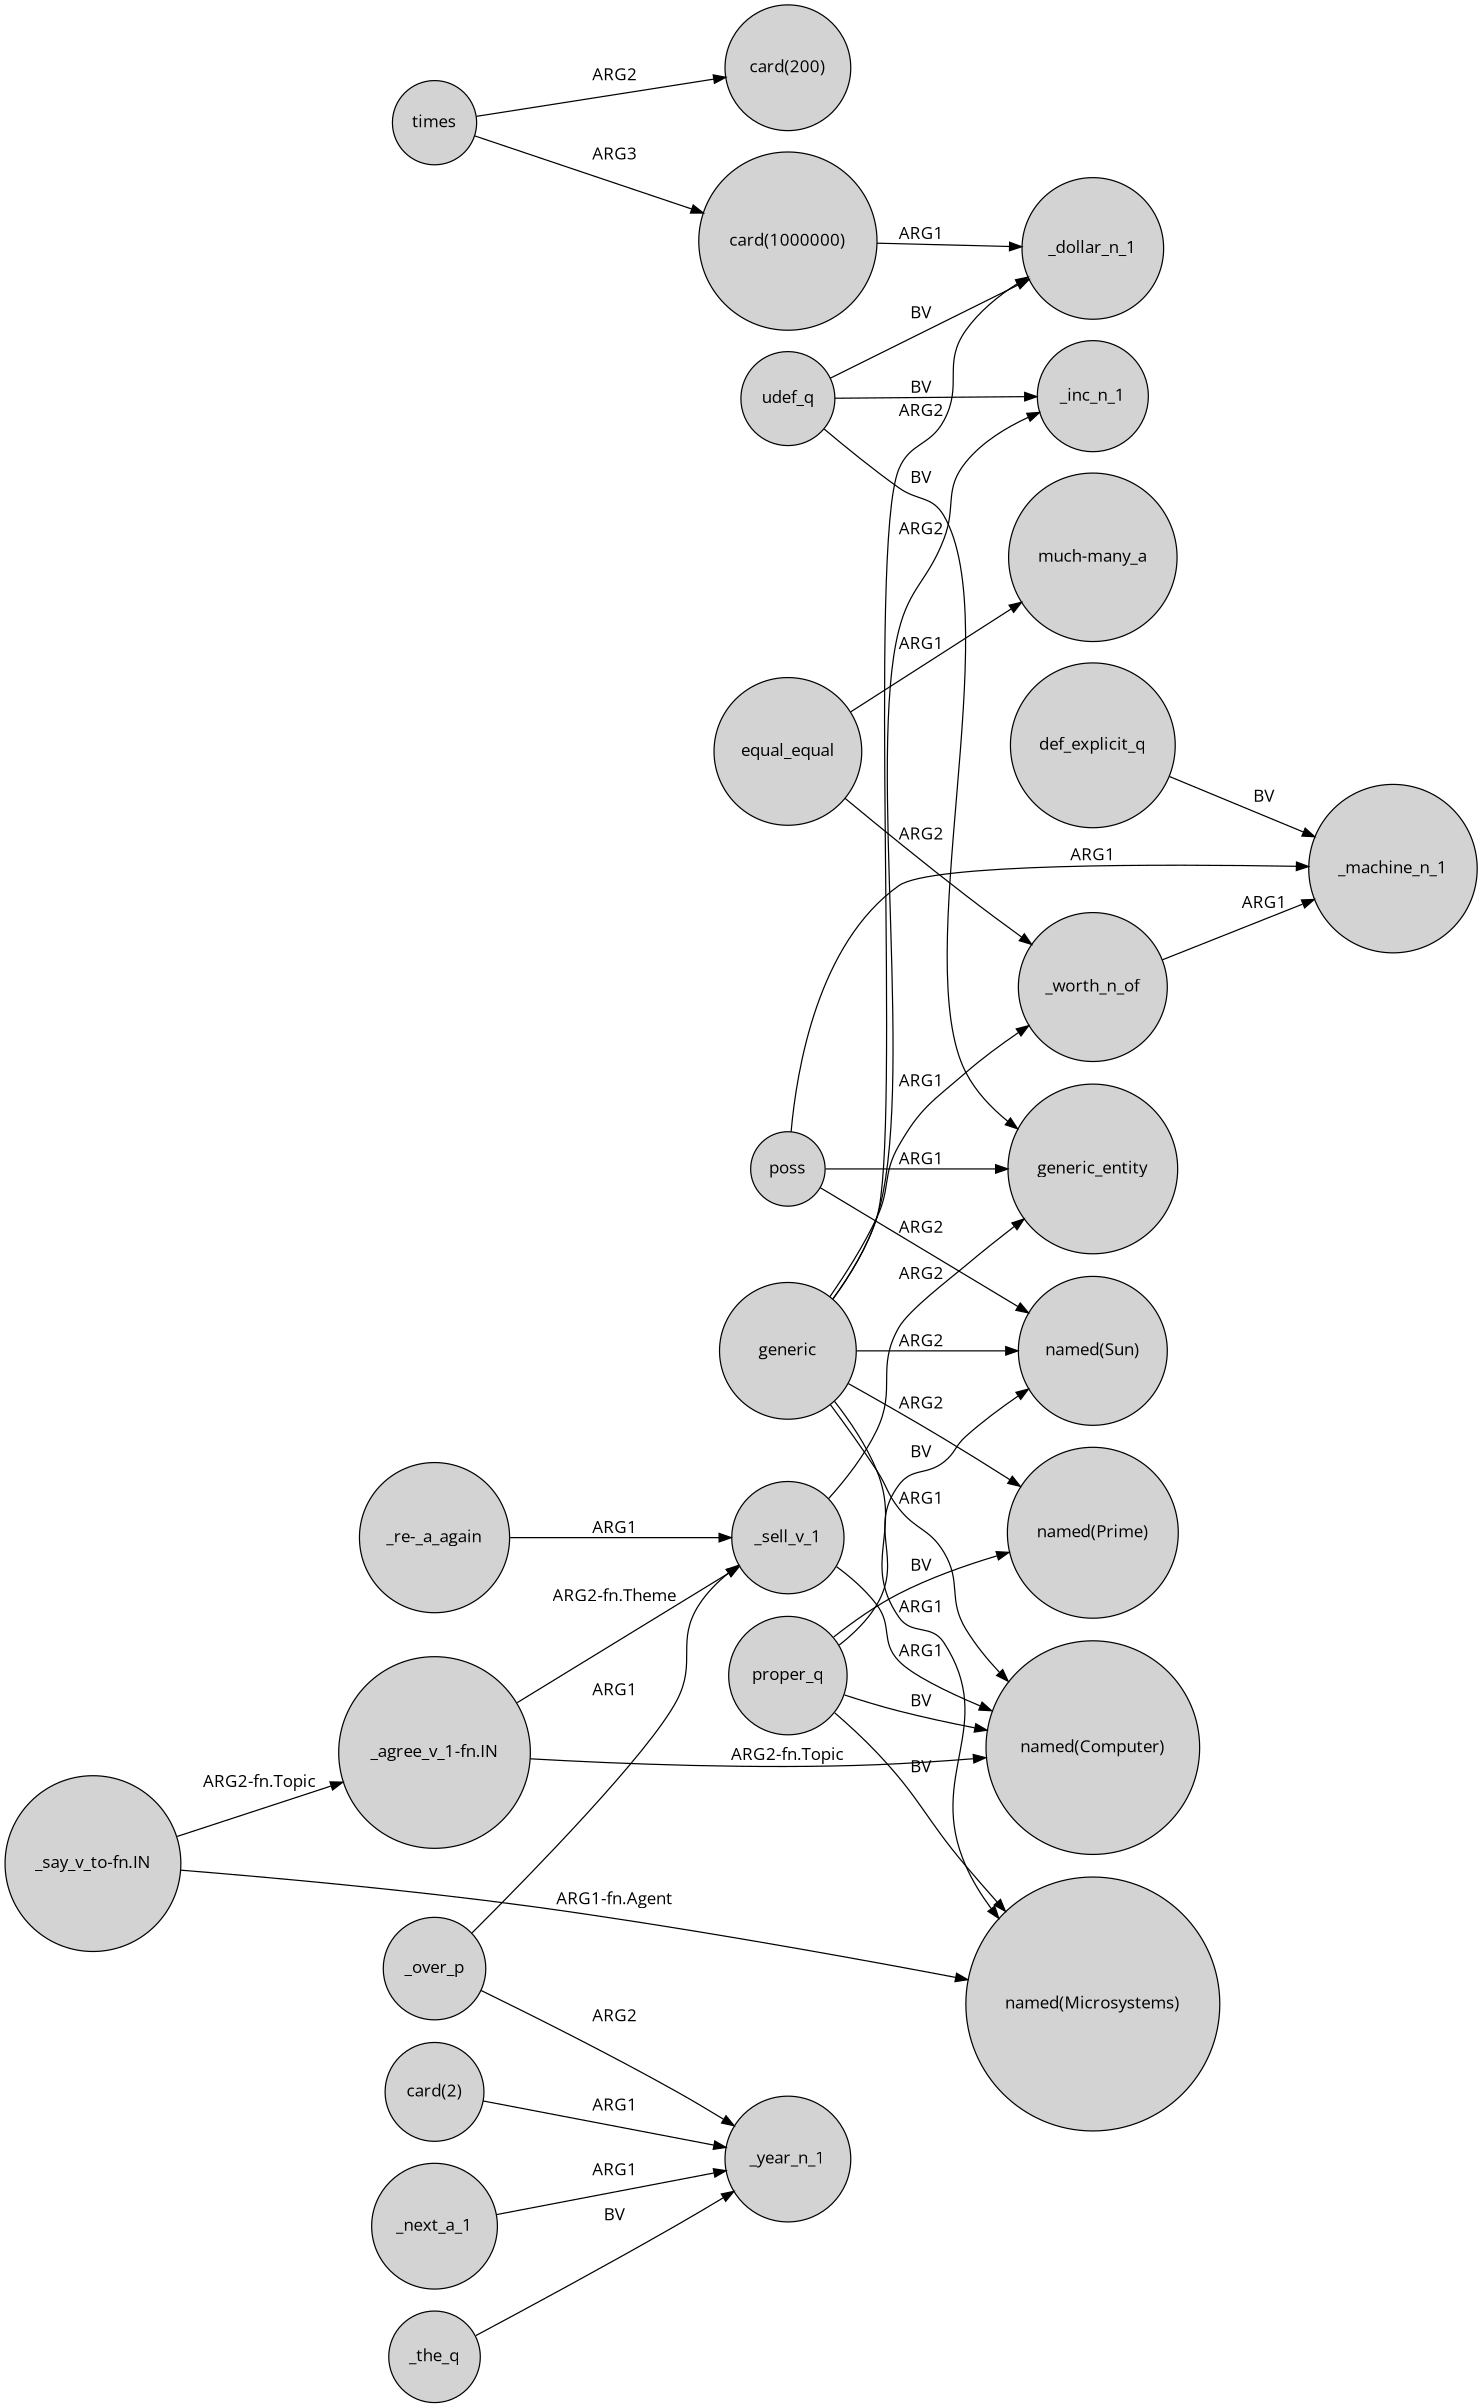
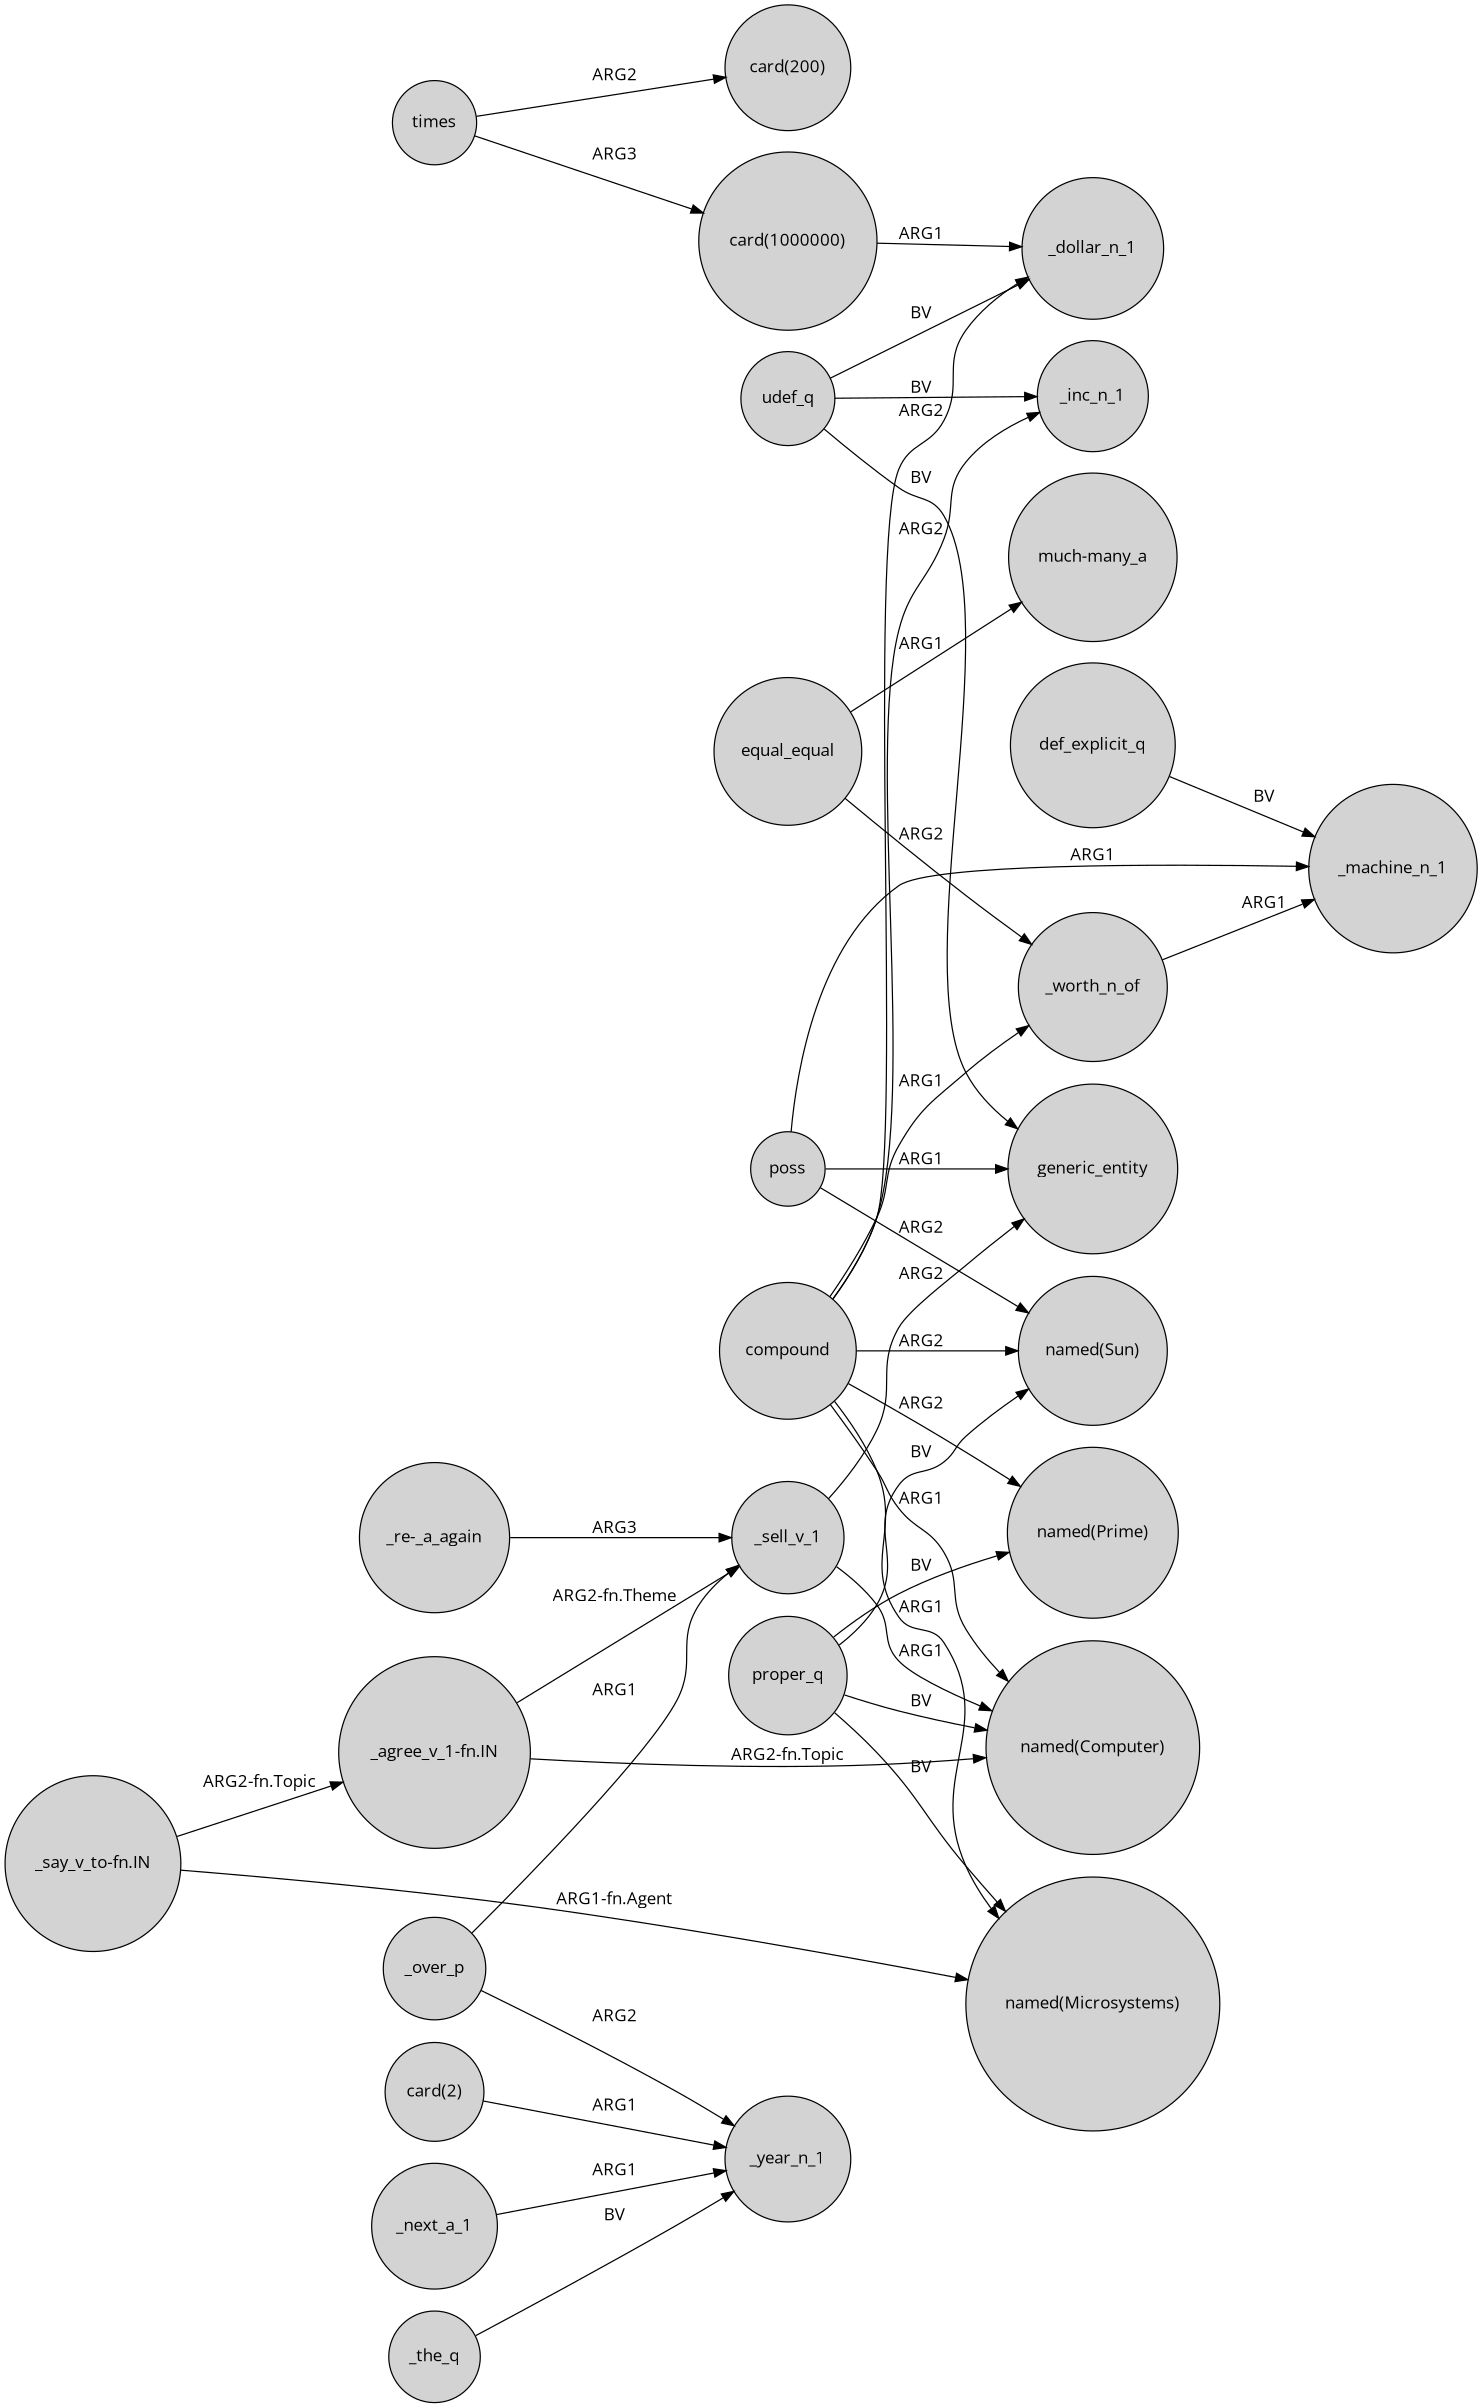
node "generic": label "generic" -> "compound"
edge "_re-_a_again" -> "_sell_v_1": label "ARG1" -> "ARG3"
